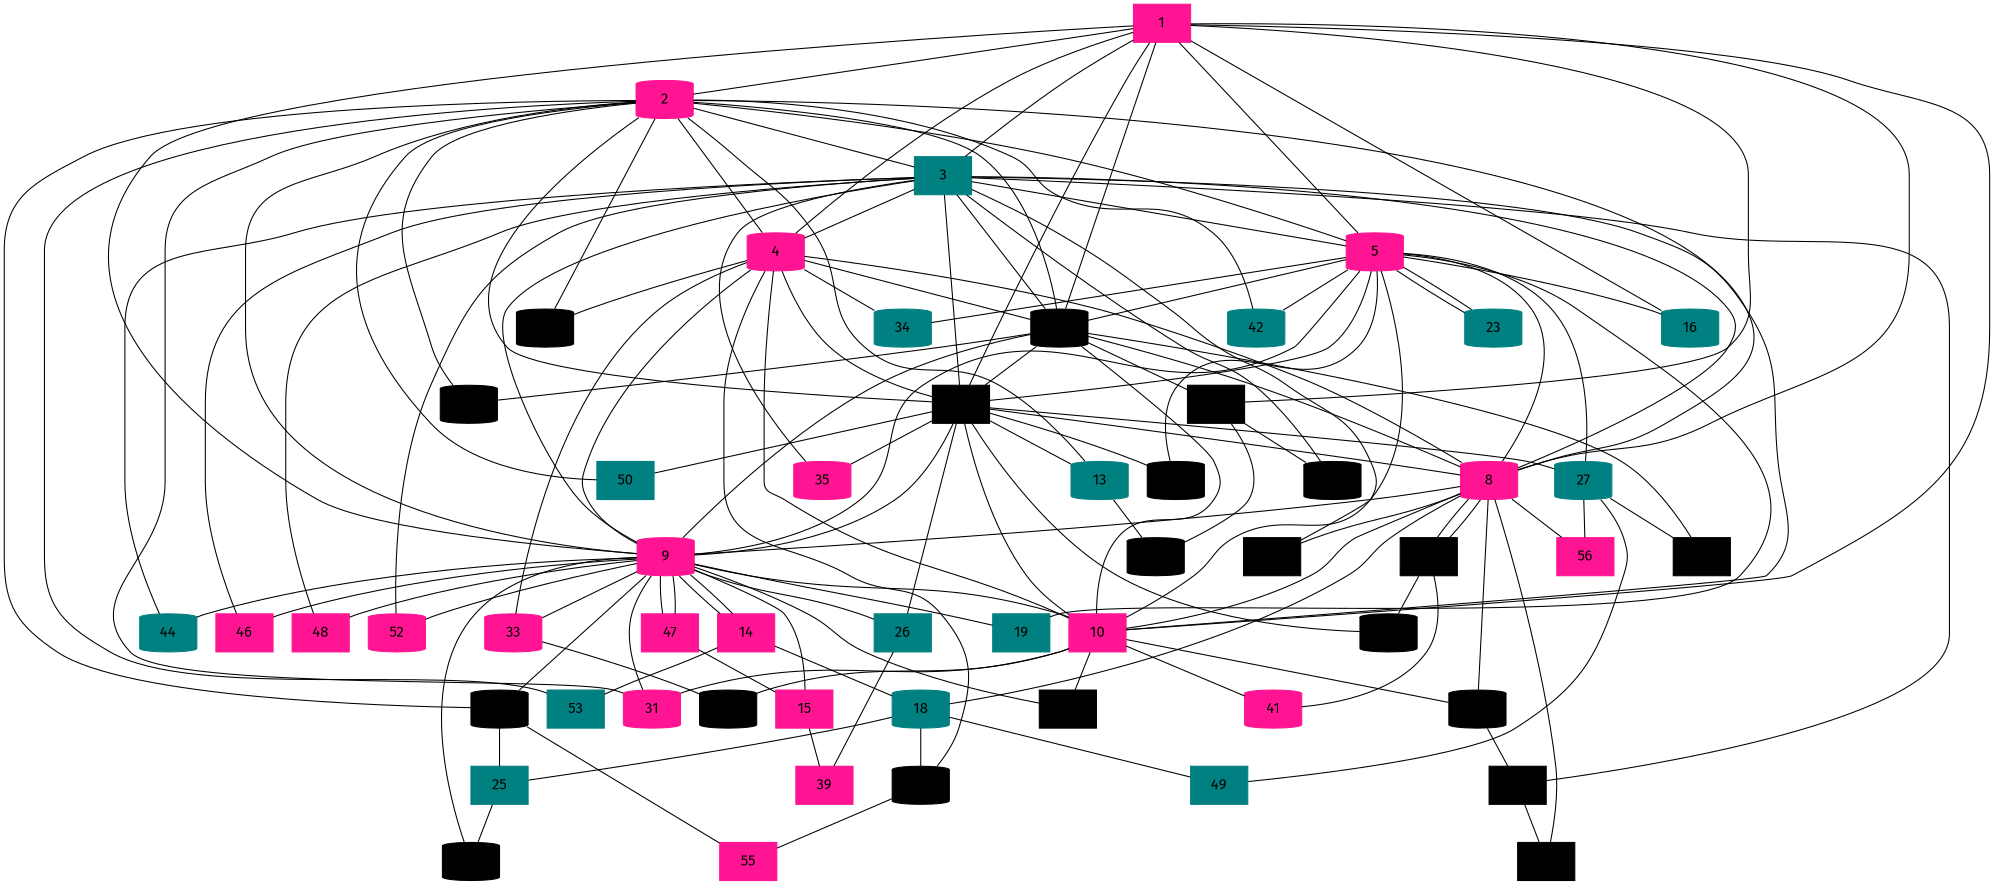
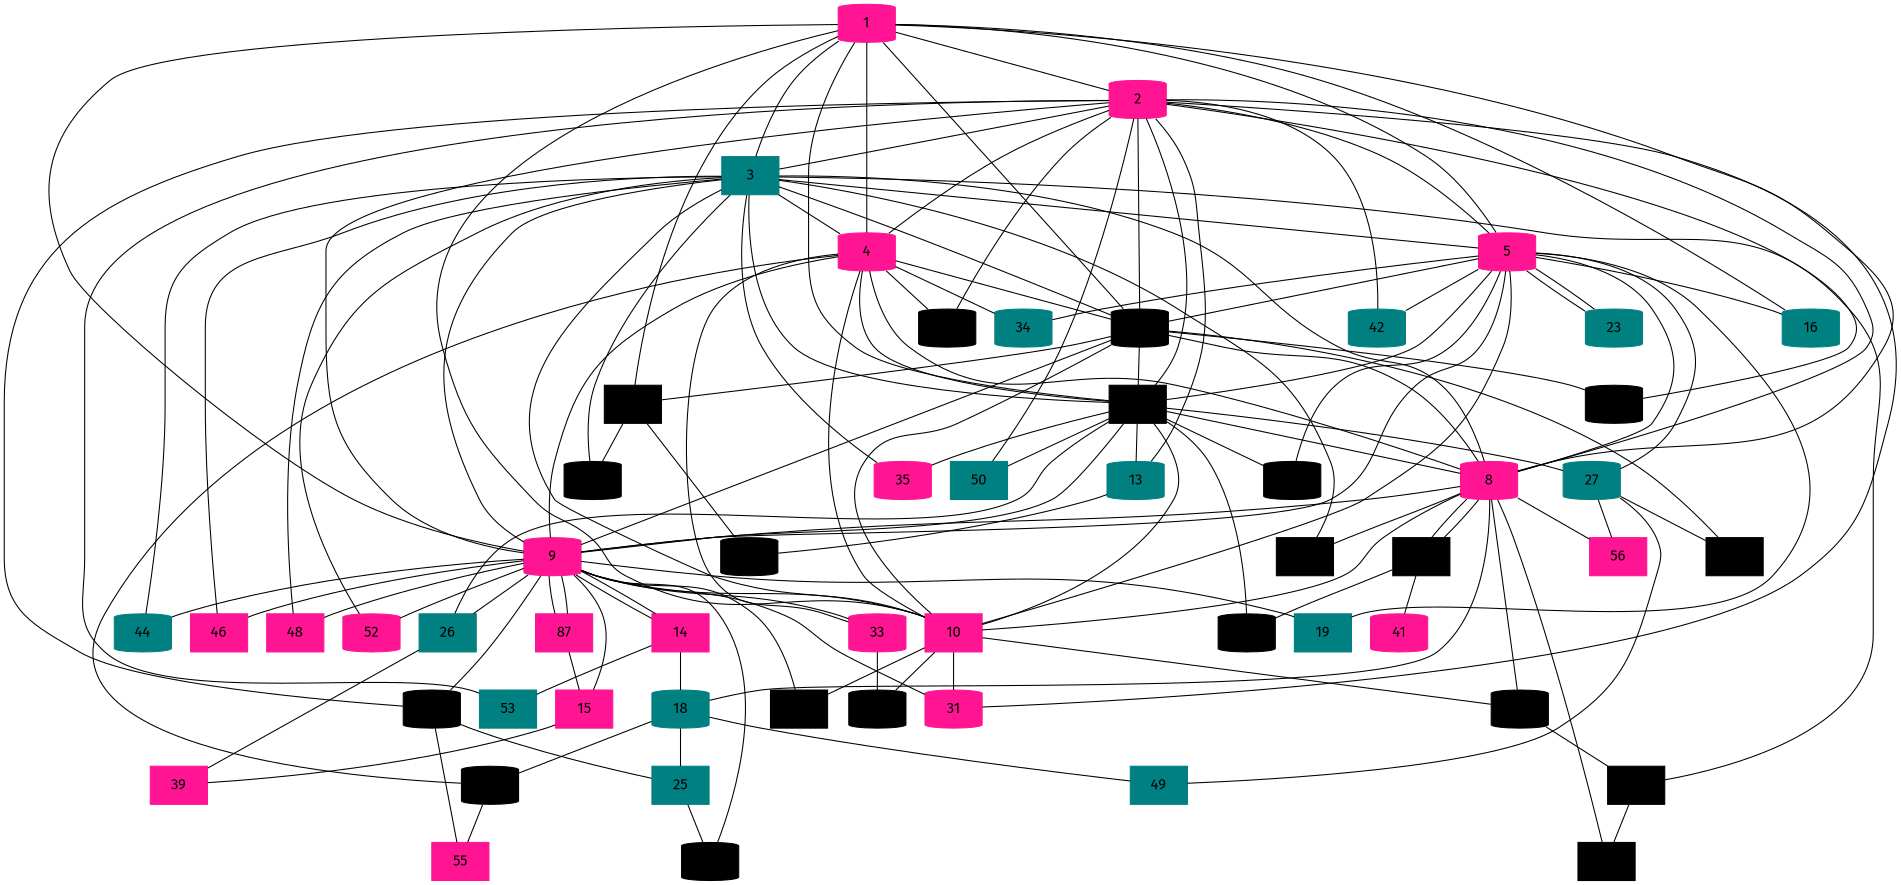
node "1": shape box -> cylinder
node "47": label "47" -> "87"
edge "10" -- "41": removed
